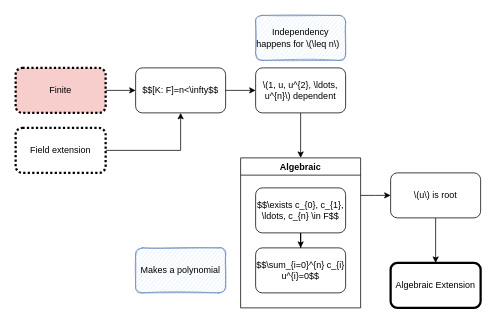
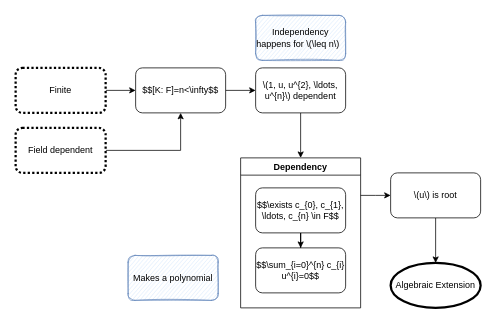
node "Finite": fillcolor #f8cecc -> #ffffff
node "Field extension": label "Field extension" -> "Field dependent"
node "Algebraic": label "Algebraic" -> "Dependency"
node "Makes a polynomial": moved (180, 270) -> (173, 278)
node "Algebraic Extension": shape rounded rectangle -> ellipse
